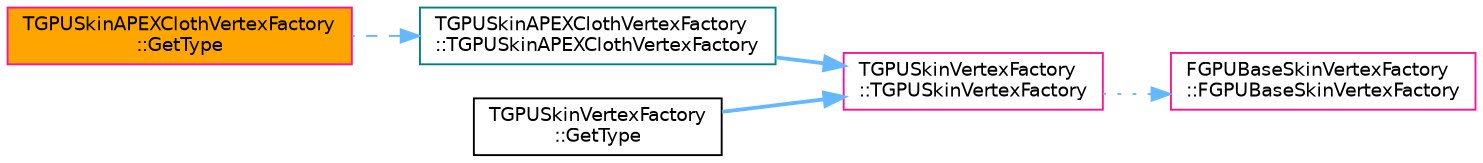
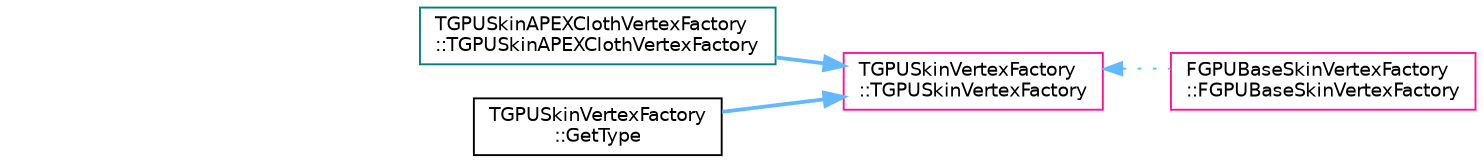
node "TGPUSkinAPEXClothVertexFactory ::GetType": removed
edge "TGPUSkinVertexFactory ::TGPUSkinVertexFactory" -> "FGPUBaseSkinVertexFactory ::FGPUBaseSkinVertexFactory": reversed
